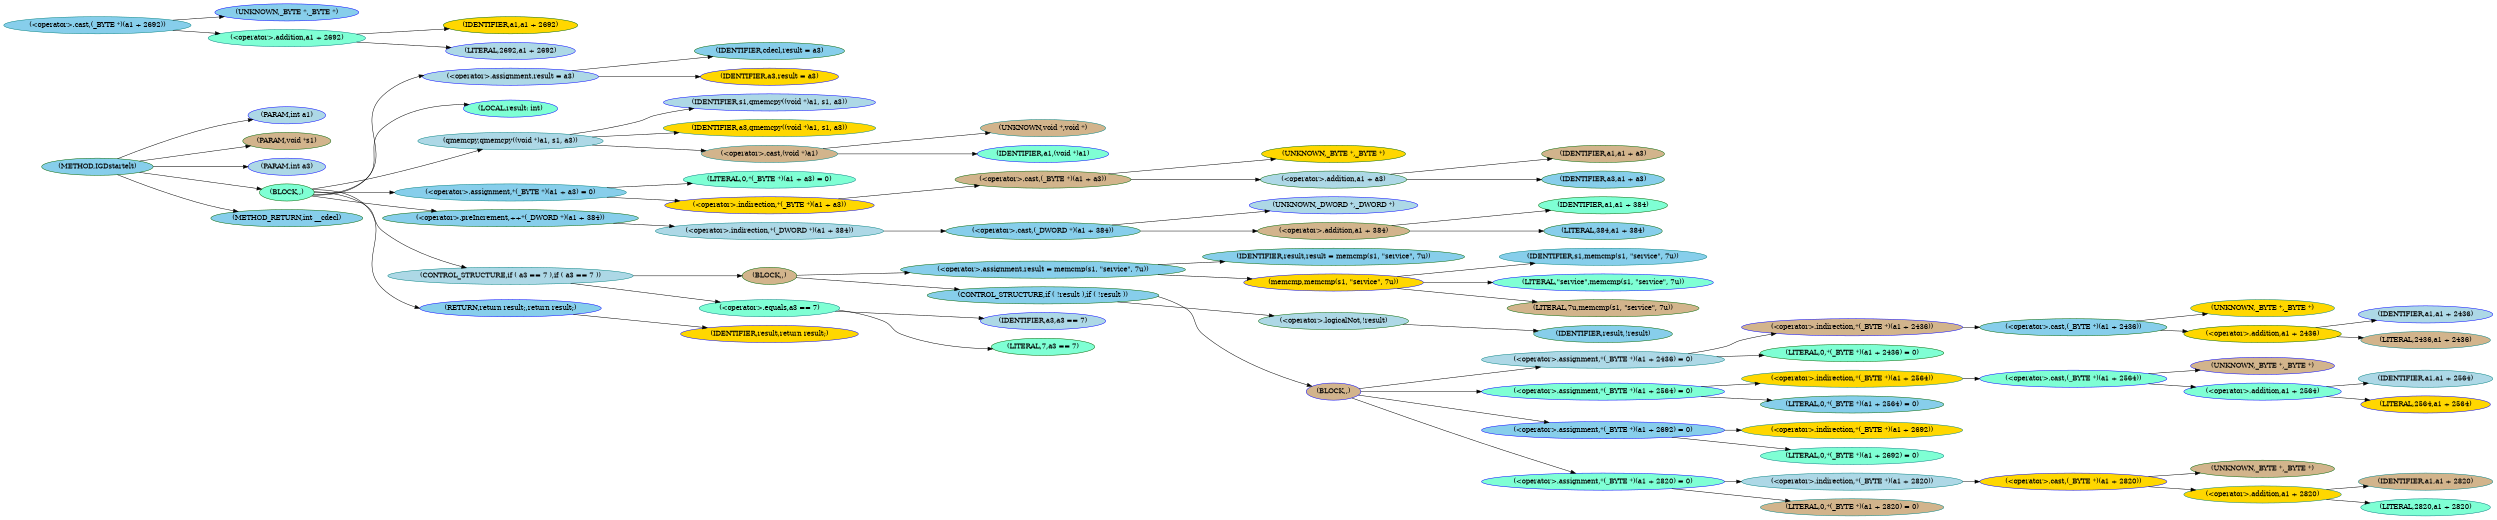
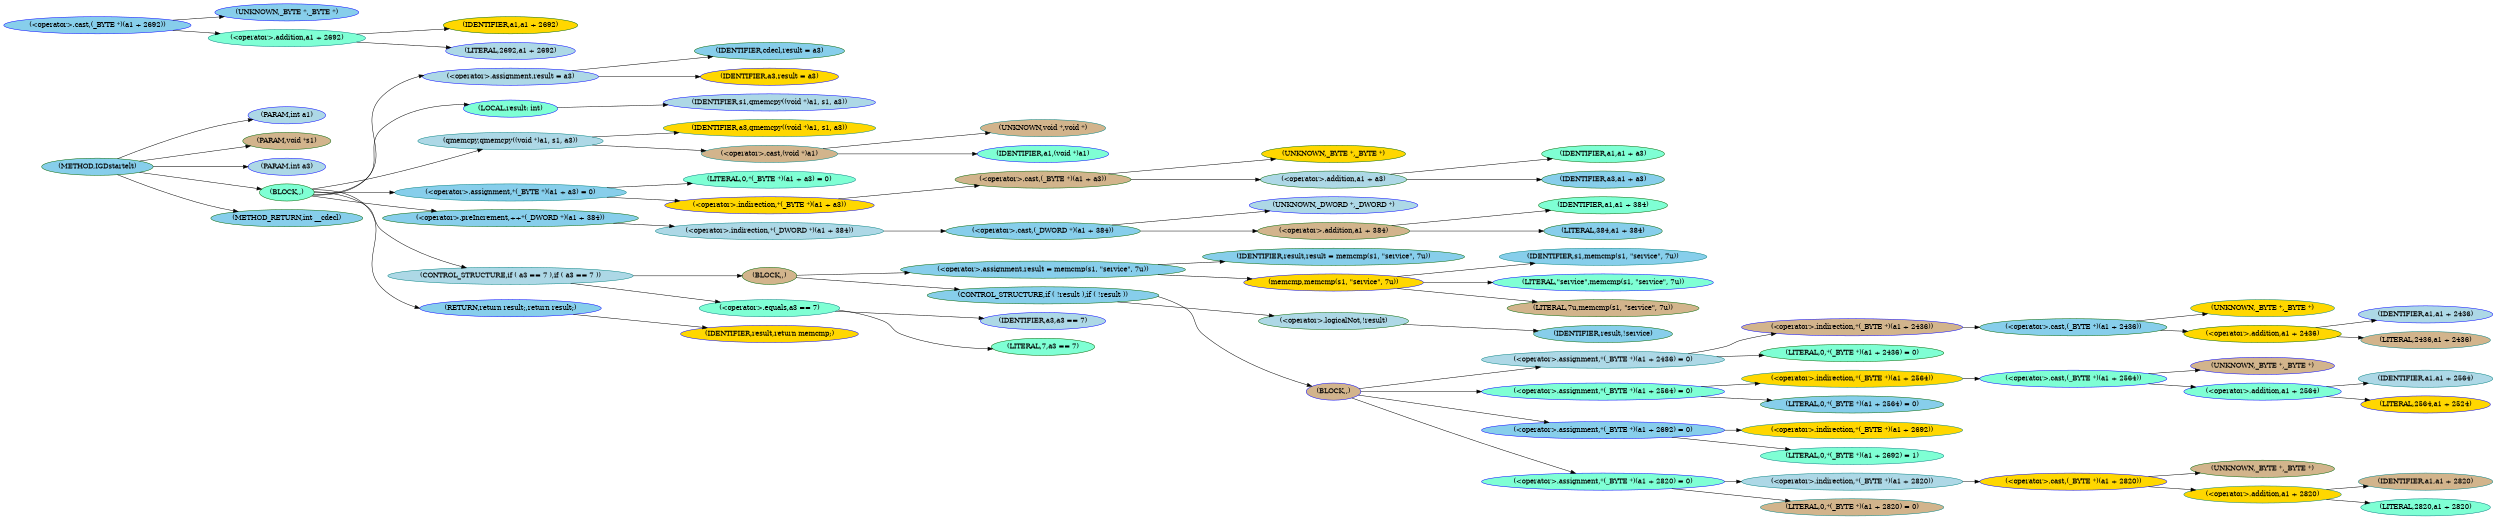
node "(<operator>.cast,(_BYTE *)(a1 + 2692))": color teal -> blue
edge "(qmemcpy,qmemcpy((void *)a1, s1, a3))" -> "(IDENTIFIER,s1,qmemcpy((void *)a1, s1, a3))": now "(LOCAL,result: int)" -> "(IDENTIFIER,s1,qmemcpy((void *)a1, s1, a3))"
node "(IDENTIFIER,a1,a1 + a3)": fillcolor tan -> aquamarine
node "(IDENTIFIER,result,return result;)": label "(IDENTIFIER,result,return result;)" -> "(IDENTIFIER,result,return memcmp;)"
node "(IDENTIFIER,result,!result)": label "(IDENTIFIER,result,!result)" -> "(IDENTIFIER,result,!service)"
node "(LITERAL,2564,a1 + 2564)": label "(LITERAL,2564,a1 + 2564)" -> "(LITERAL,2564,a1 + 2524)"
node "(LITERAL,0,*(_BYTE *)(a1 + 2692) = 0)": label "(LITERAL,0,*(_BYTE *)(a1 + 2692) = 0)" -> "(LITERAL,0,*(_BYTE *)(a1 + 2692) = 1)"
